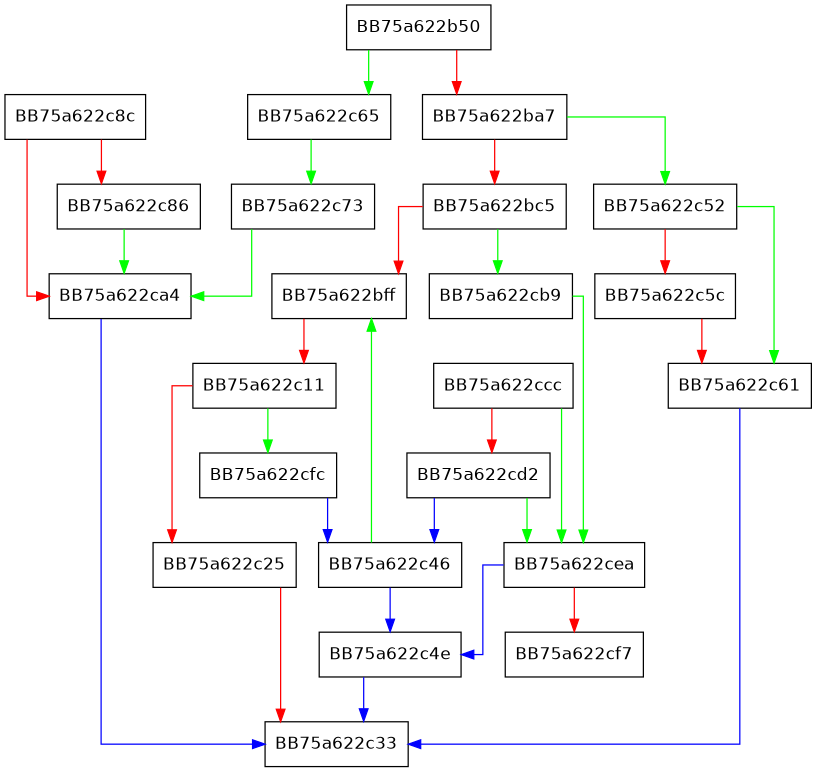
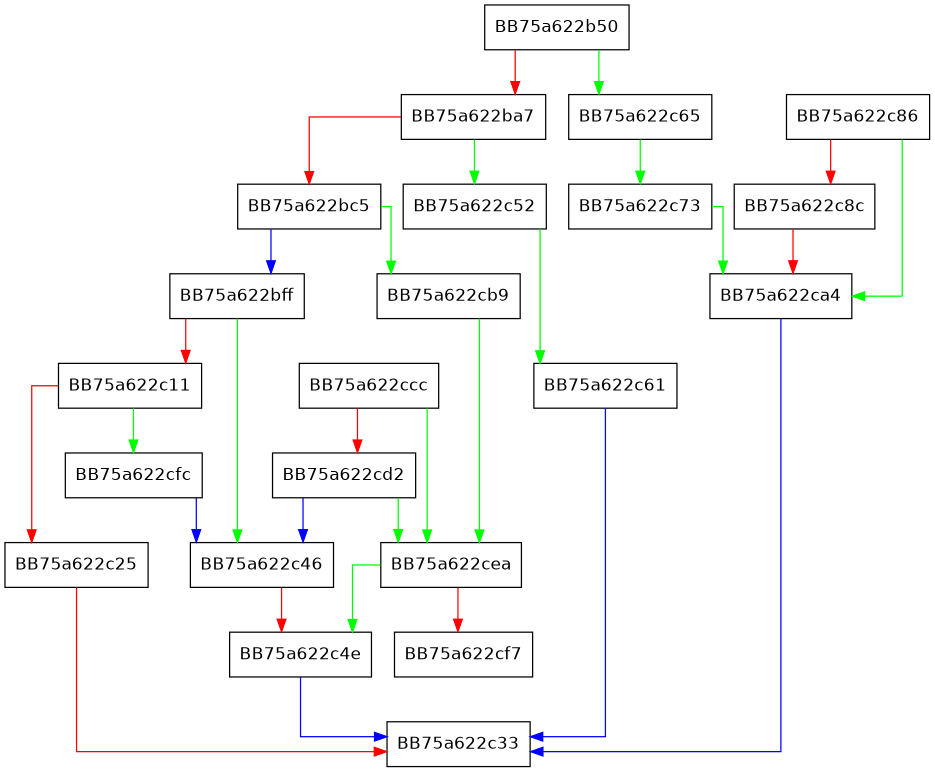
edge "BB75a622c8c" -> "BB75a622c86": reversed
edge "BB75a622bc5" -> "BB75a622bff": color red -> blue
node "BB75a622c5c": removed
edge "BB75a622c46" -> "BB75a622bff": reversed
edge "BB75a622c46" -> "BB75a622c4e": color blue -> red
edge "BB75a622cea" -> "BB75a622c4e": color blue -> green
